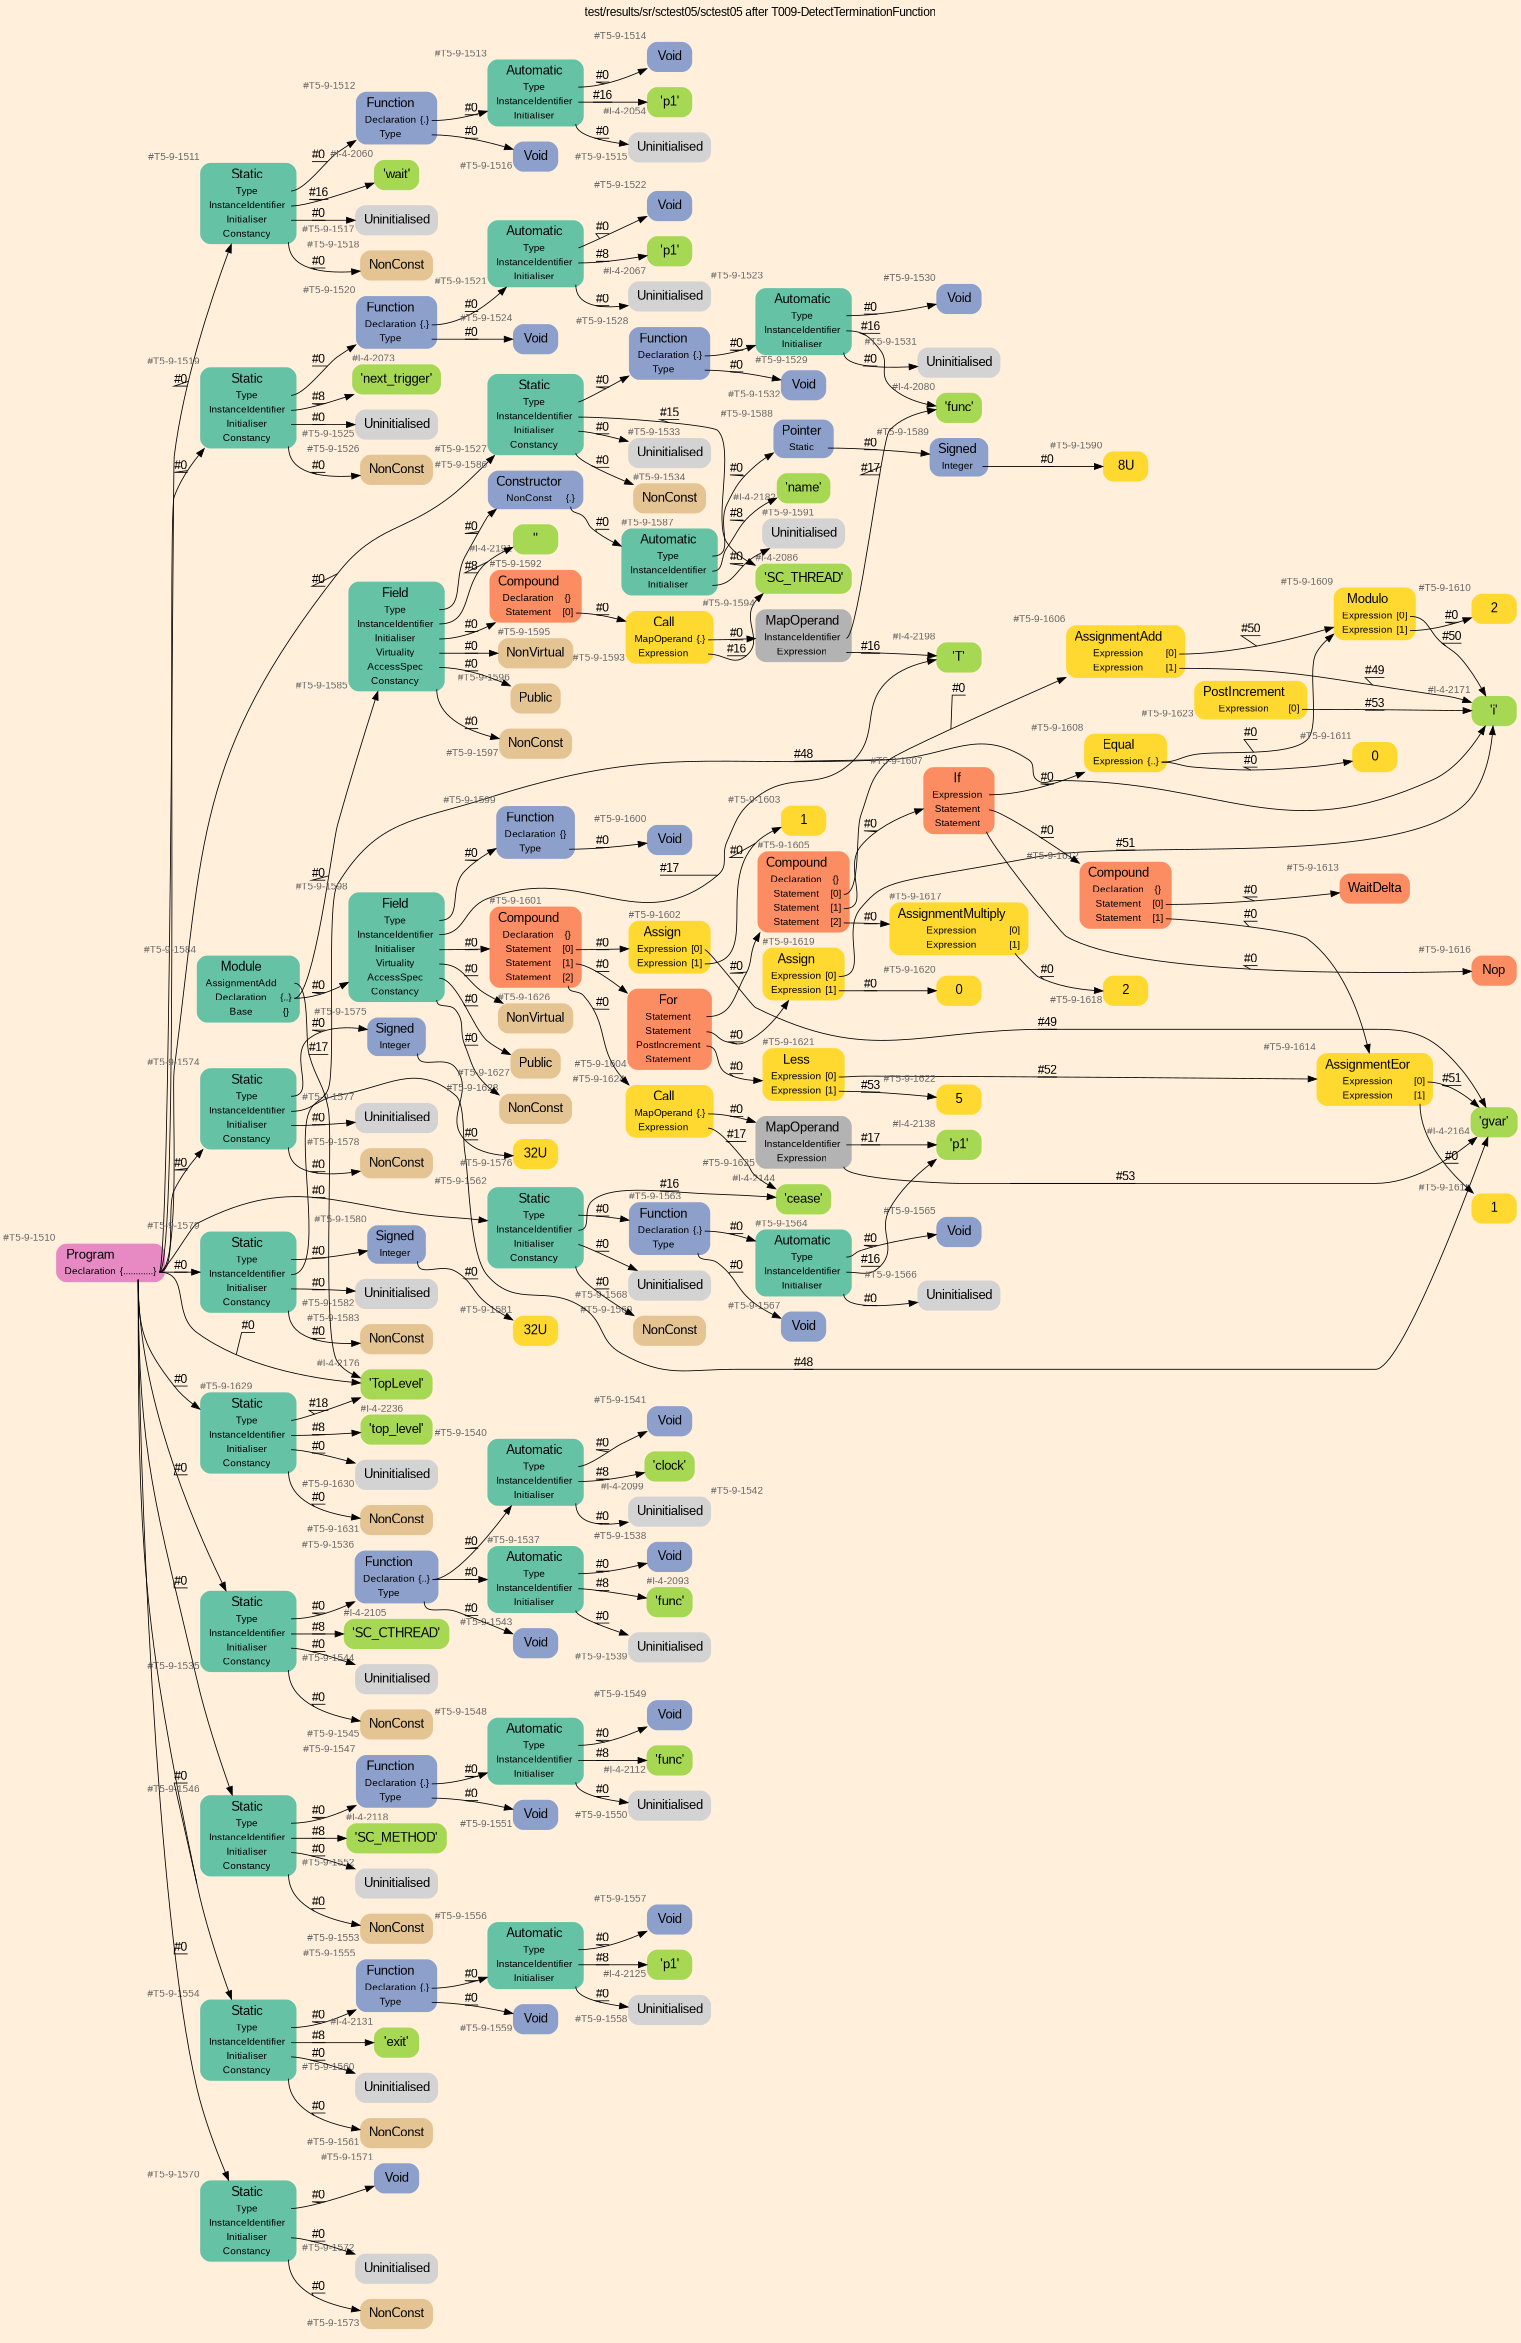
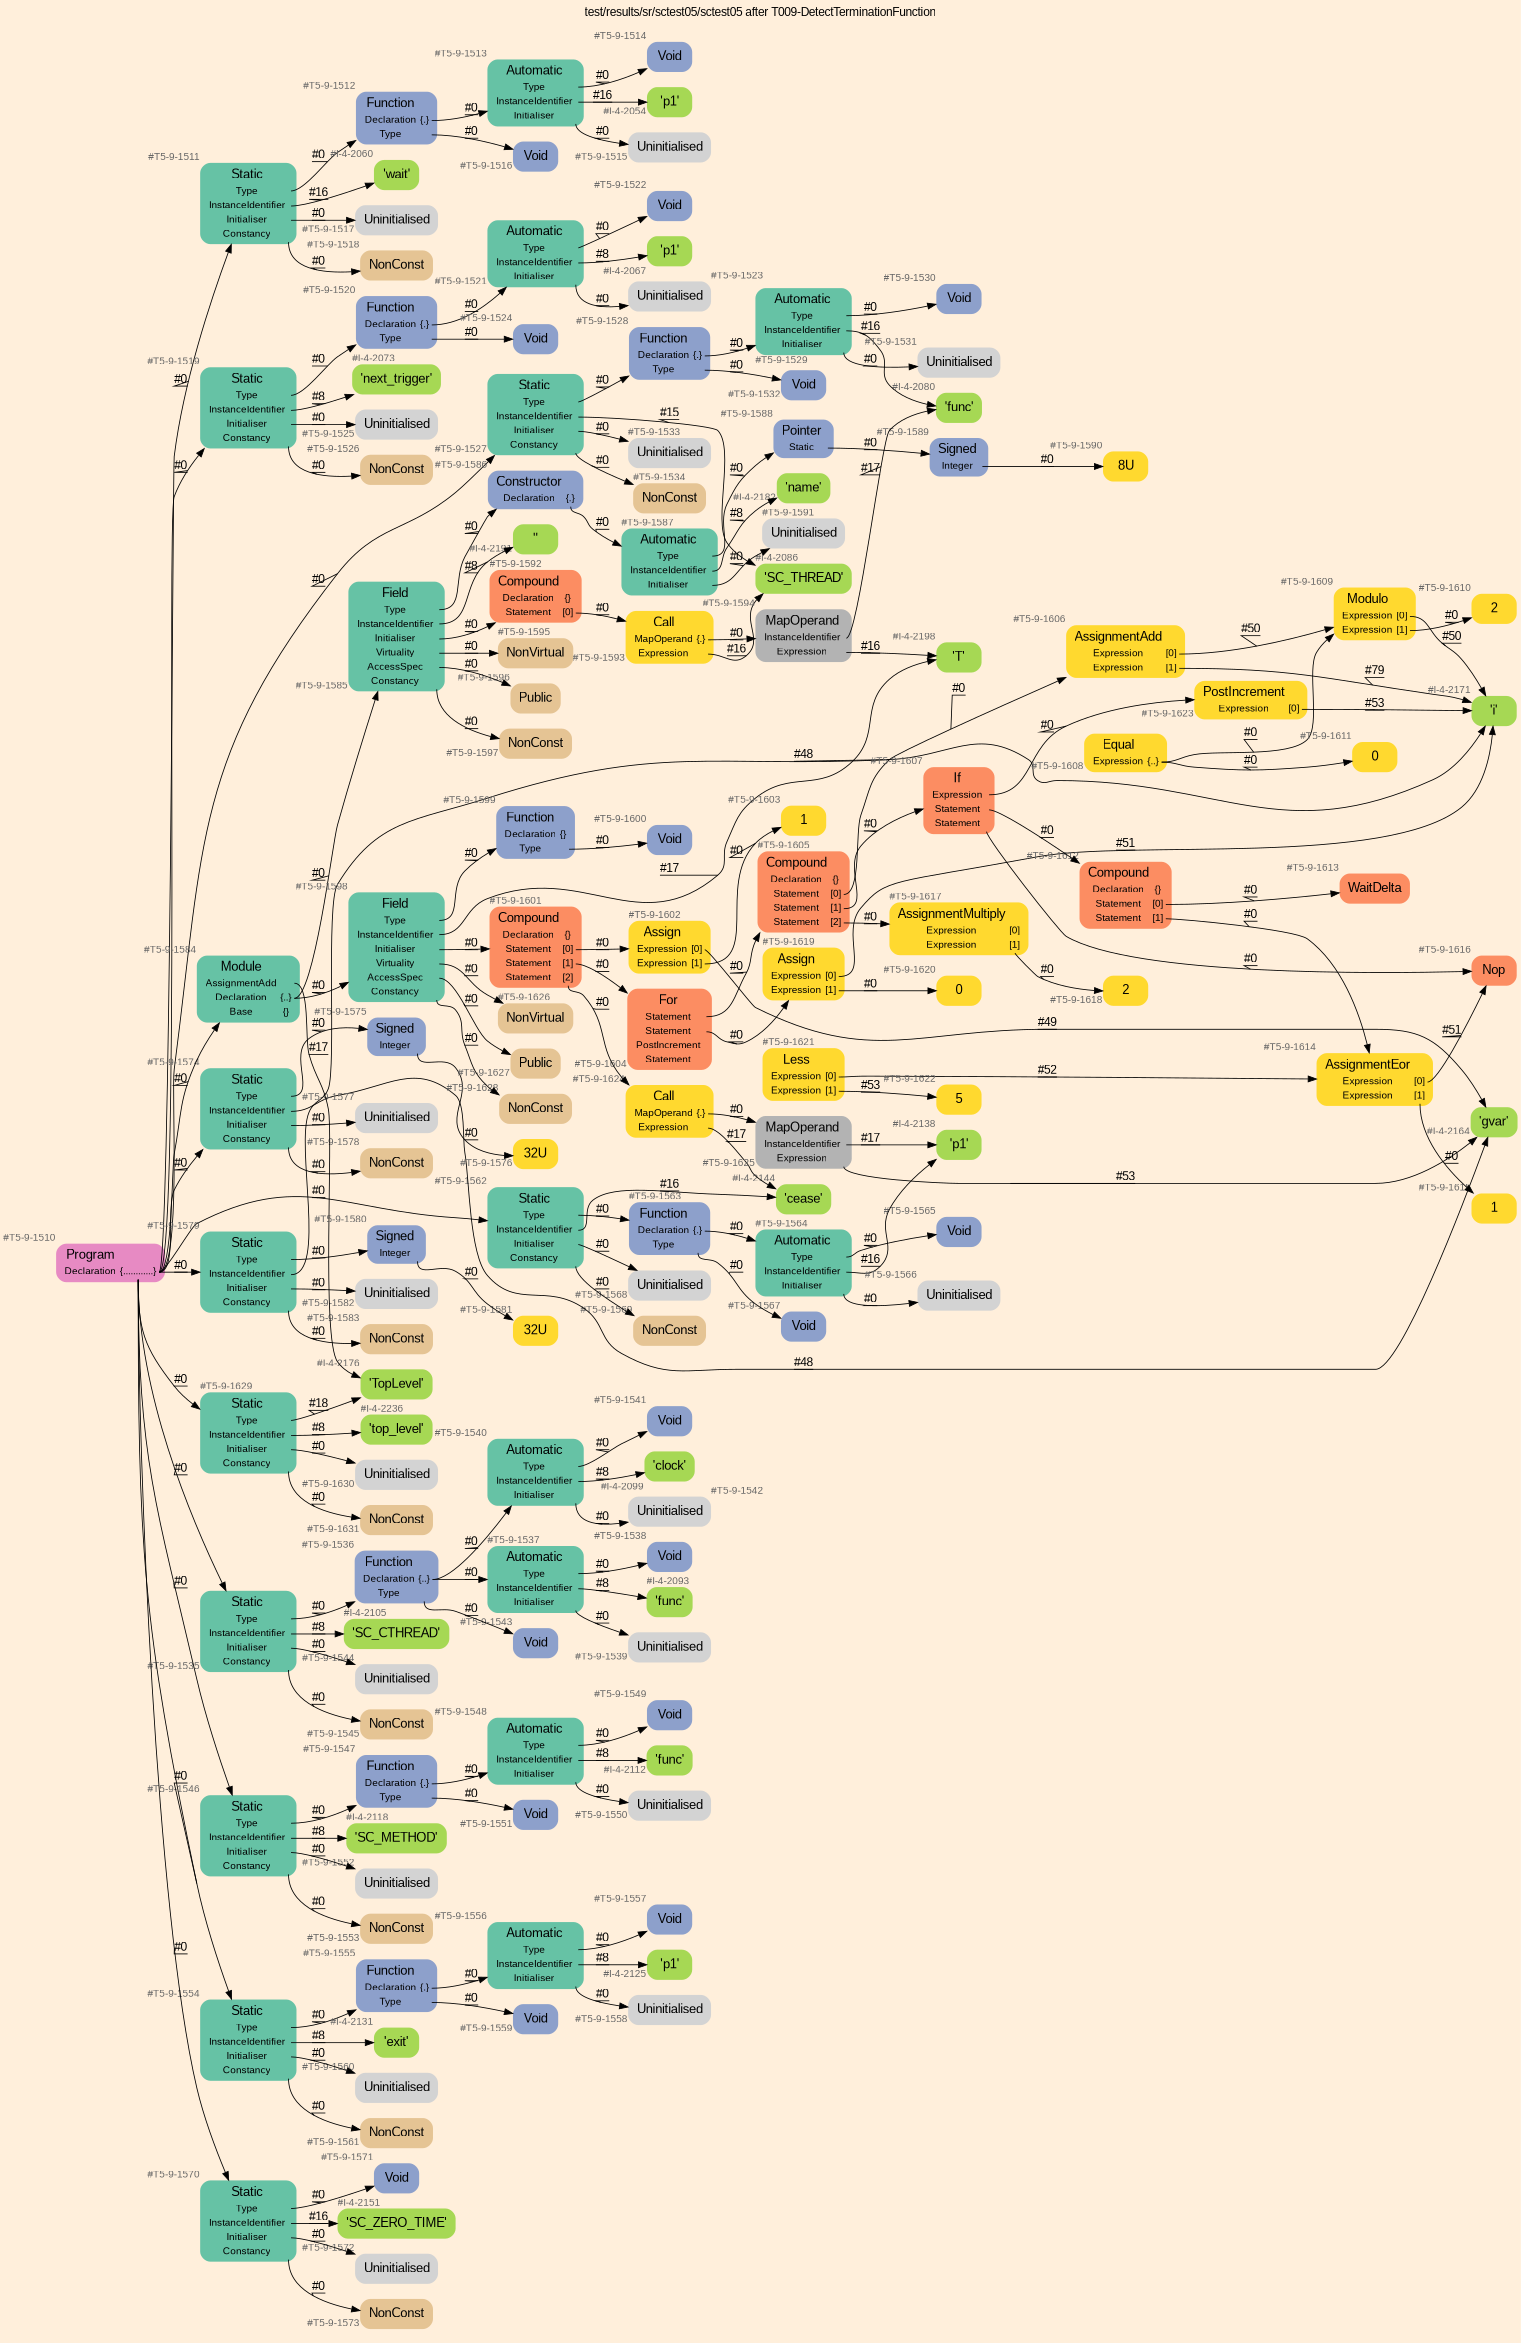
node "Constructor": text "NonConst" -> "Declaration"
edge "AssignmentAdd" -> "'i'": label "#49" -> "#79"
edge "If" -> "Equal": now "If" -> "PostIncrement"
edge "For" -> "Less": removed, label "#0"
edge "AssignmentEor" -> "'gvar'": now "AssignmentEor" -> "Nop"
edge "Program" -> "'TopLevel'": now "Program" -> "Module"
node "'SC_ZERO_TIME'": added
